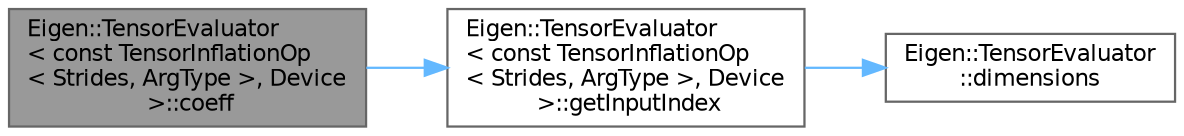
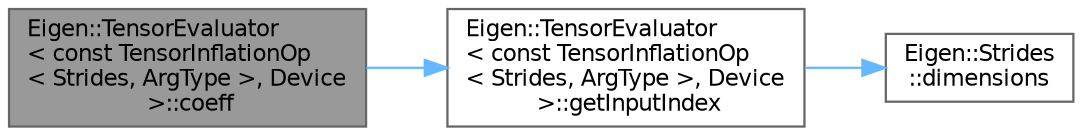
node "Eigen::TensorEvaluator ::dimensions": label "Eigen::TensorEvaluator ::dimensions" -> "Eigen::Strides ::dimensions"
